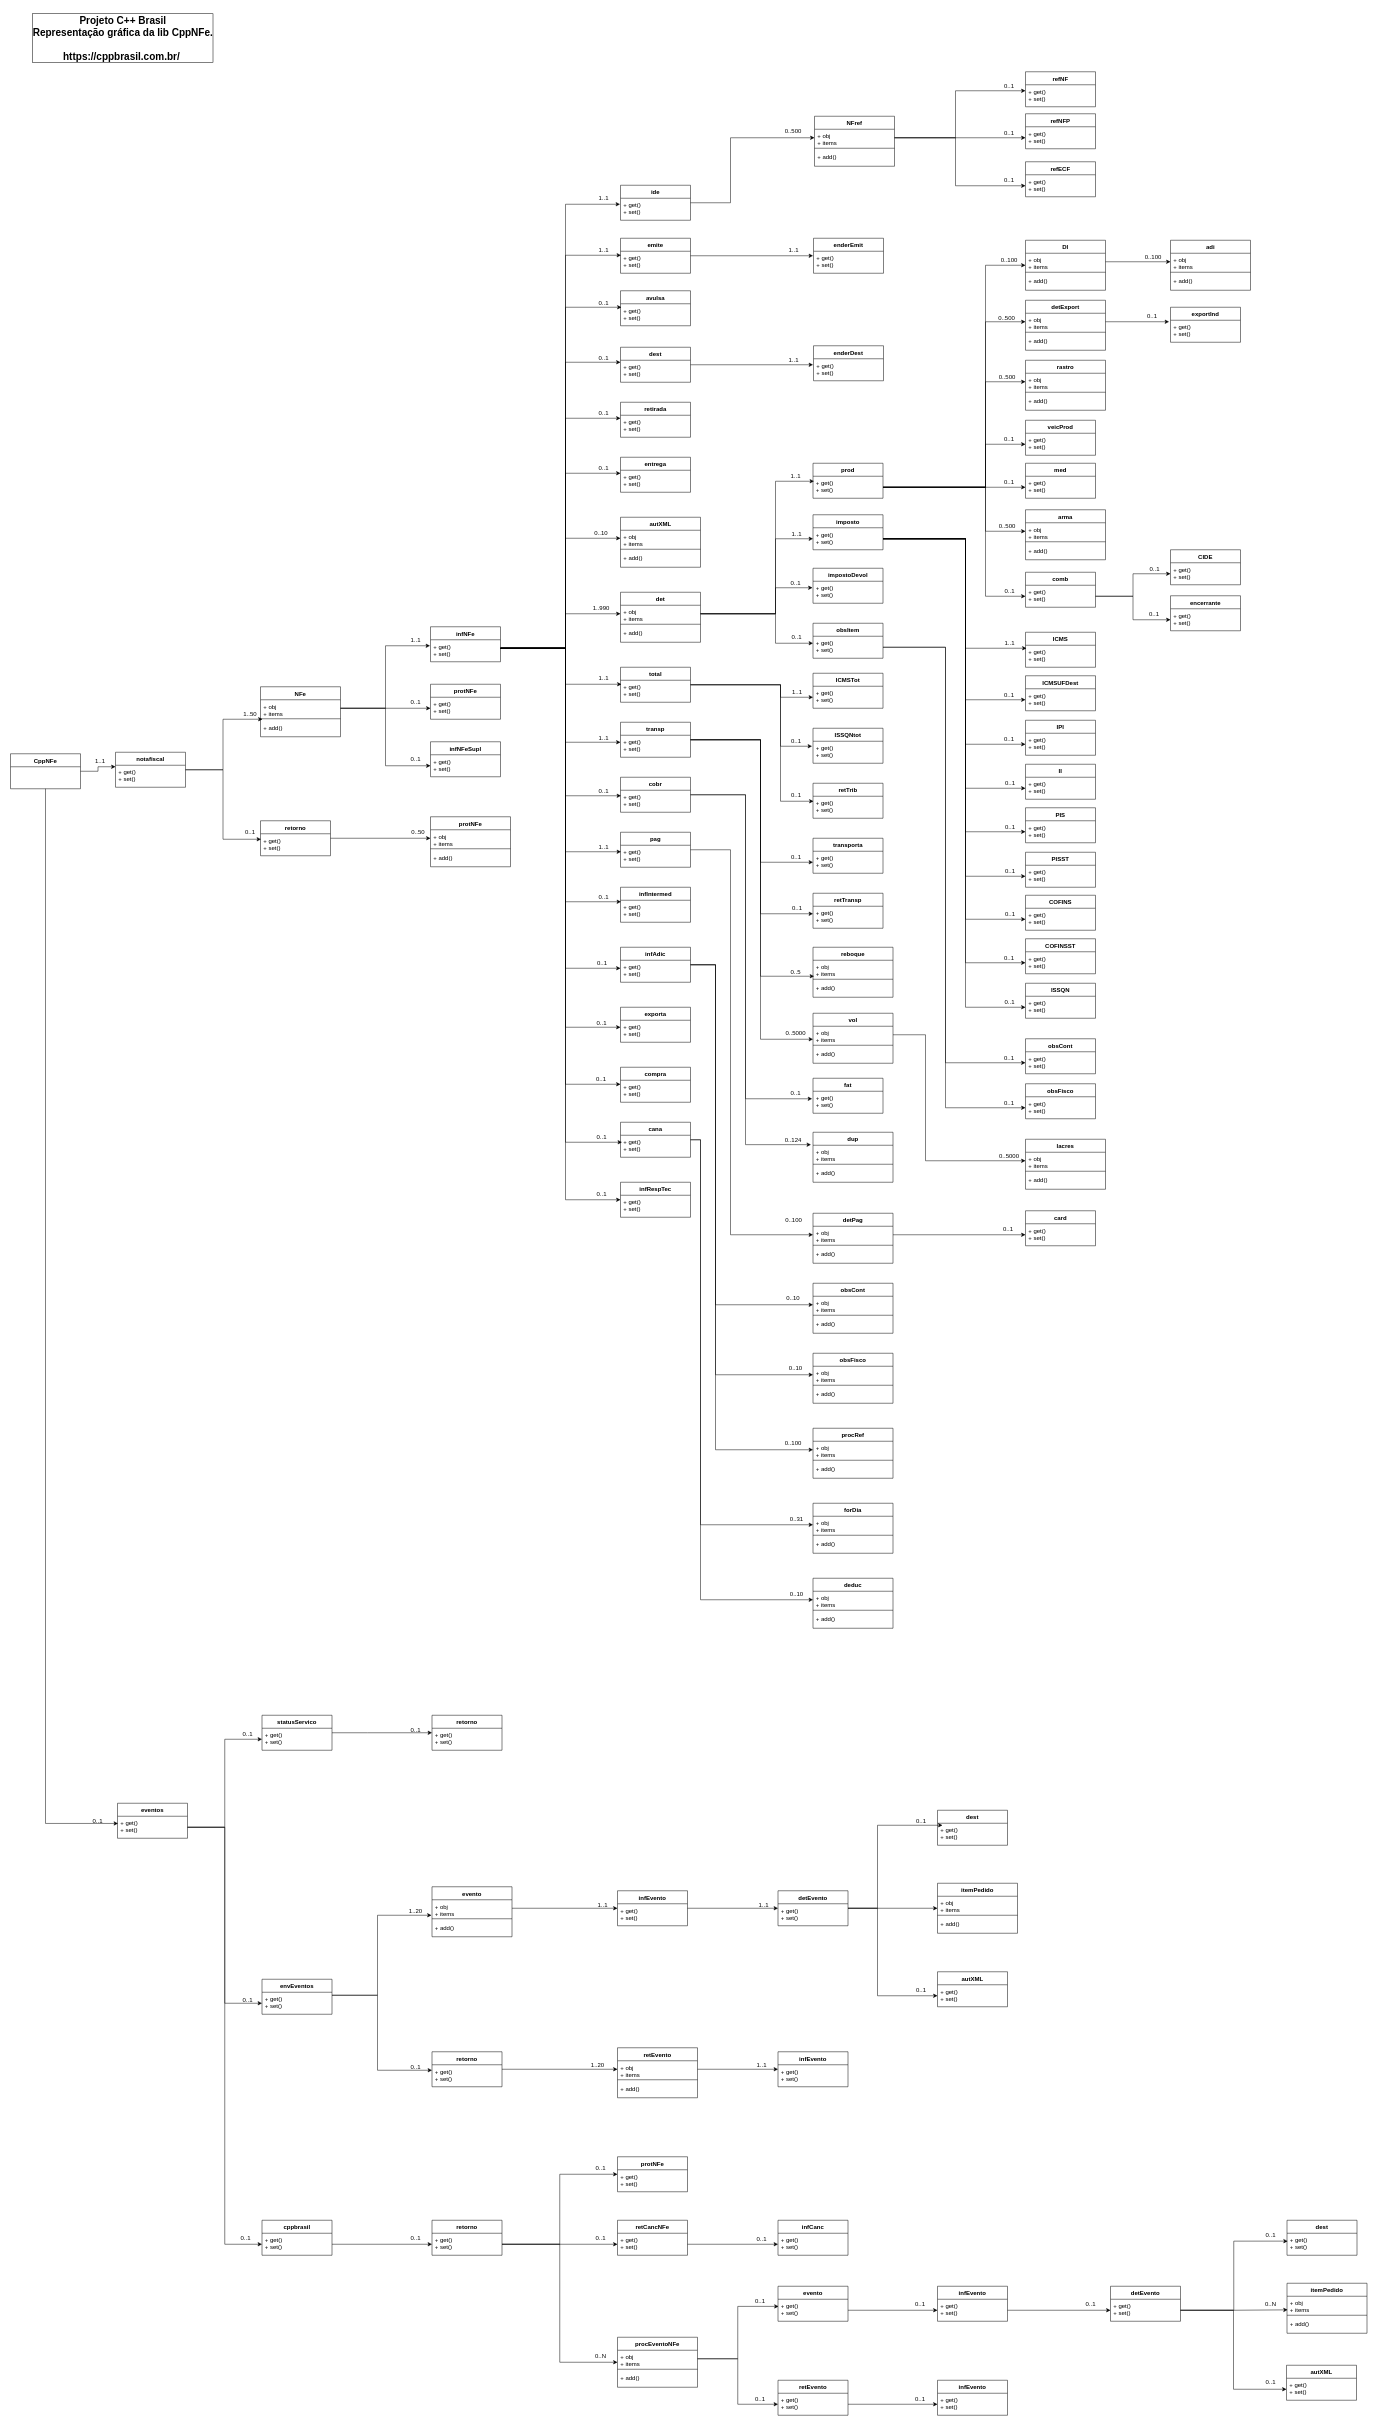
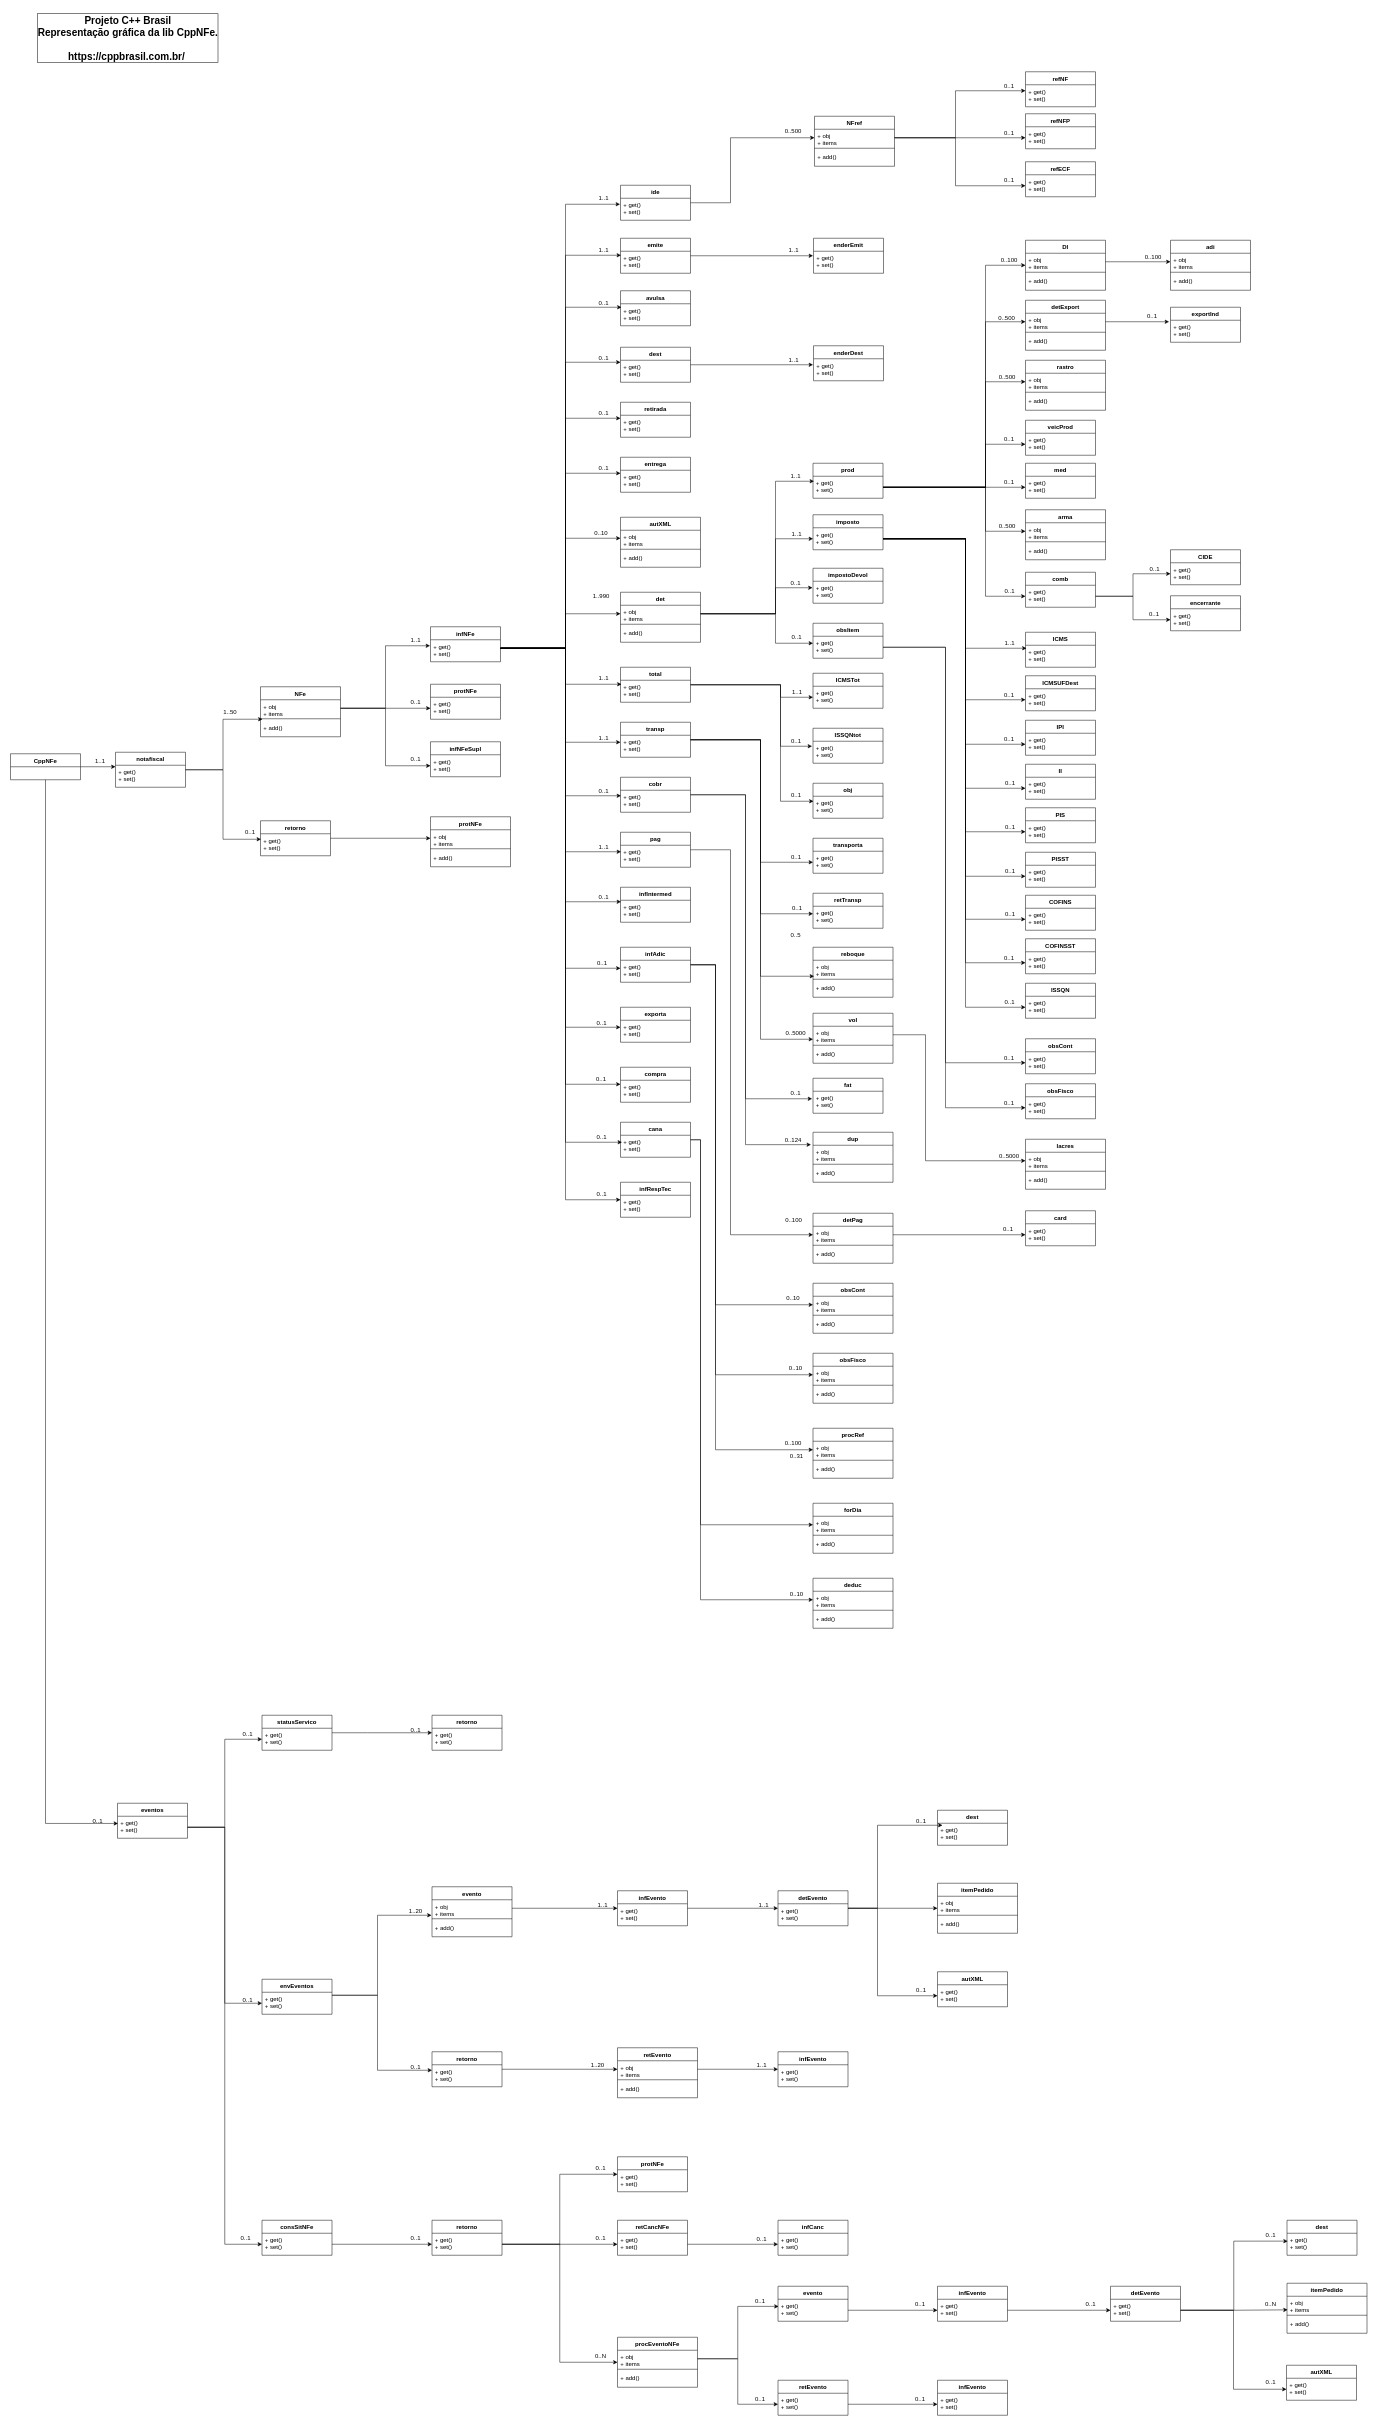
node "Projeto C++ BrasilRepresentação gráfica da lib CppNFe.https://cppbrasil.com.br/": moved (123, 38) -> (128, 38)
node "1..990": moved (601, 608) -> (601, 596)
node "1..50": moved (250, 714) -> (230, 712)
node "CppNFe": size 70x35 -> 70x26
node "retTrib": label "retTrib" -> "obj"
node "0..50": removed
node "0..5": moved (795, 972) -> (795, 935)
node "0..31": moved (796, 1519) -> (796, 1456)
node "cppbrasil": label "cppbrasil" -> "consSitNFe"
